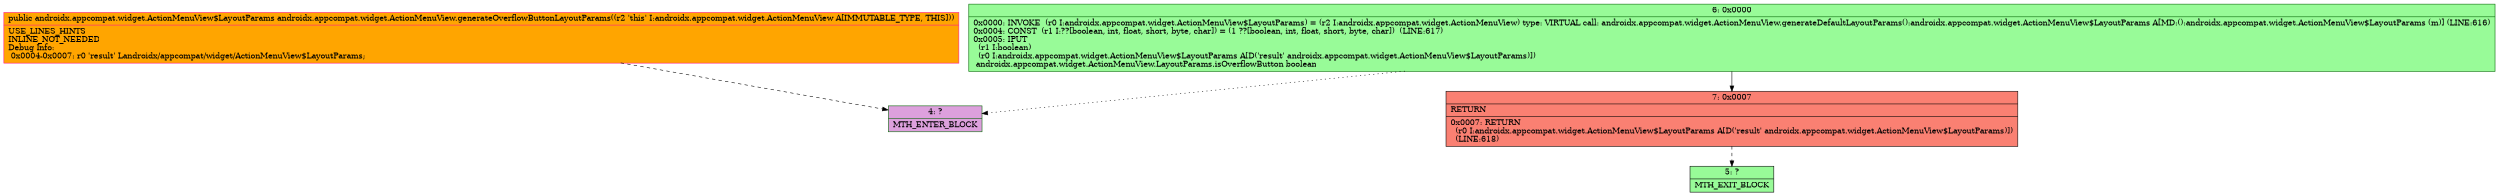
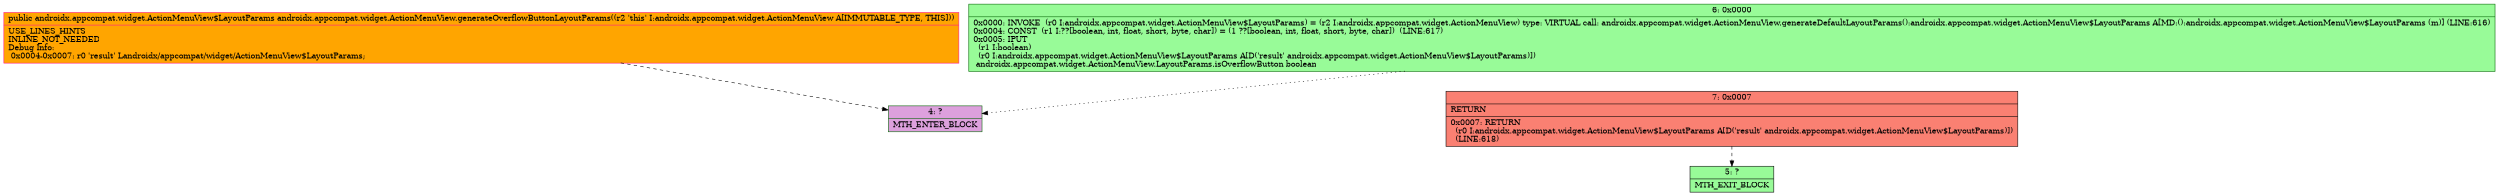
edge "6: 0x0000" -> "7: 0x0007": removed
